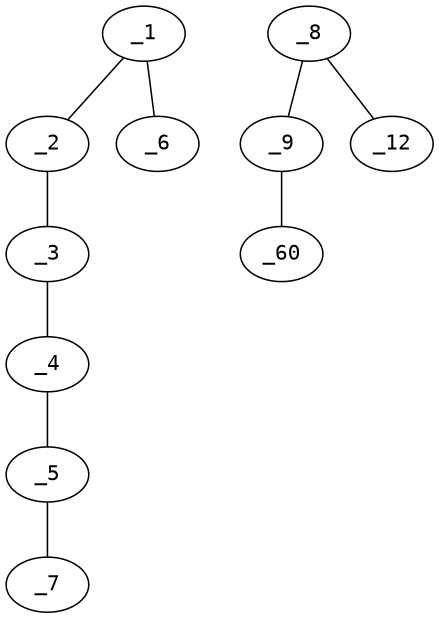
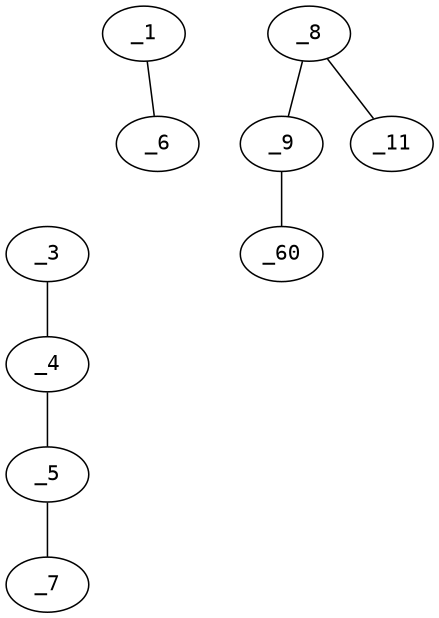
node "_2": removed
node "_12": label "_12" -> "_11"
